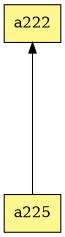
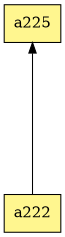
edge "a225" -> "a222": reversed
